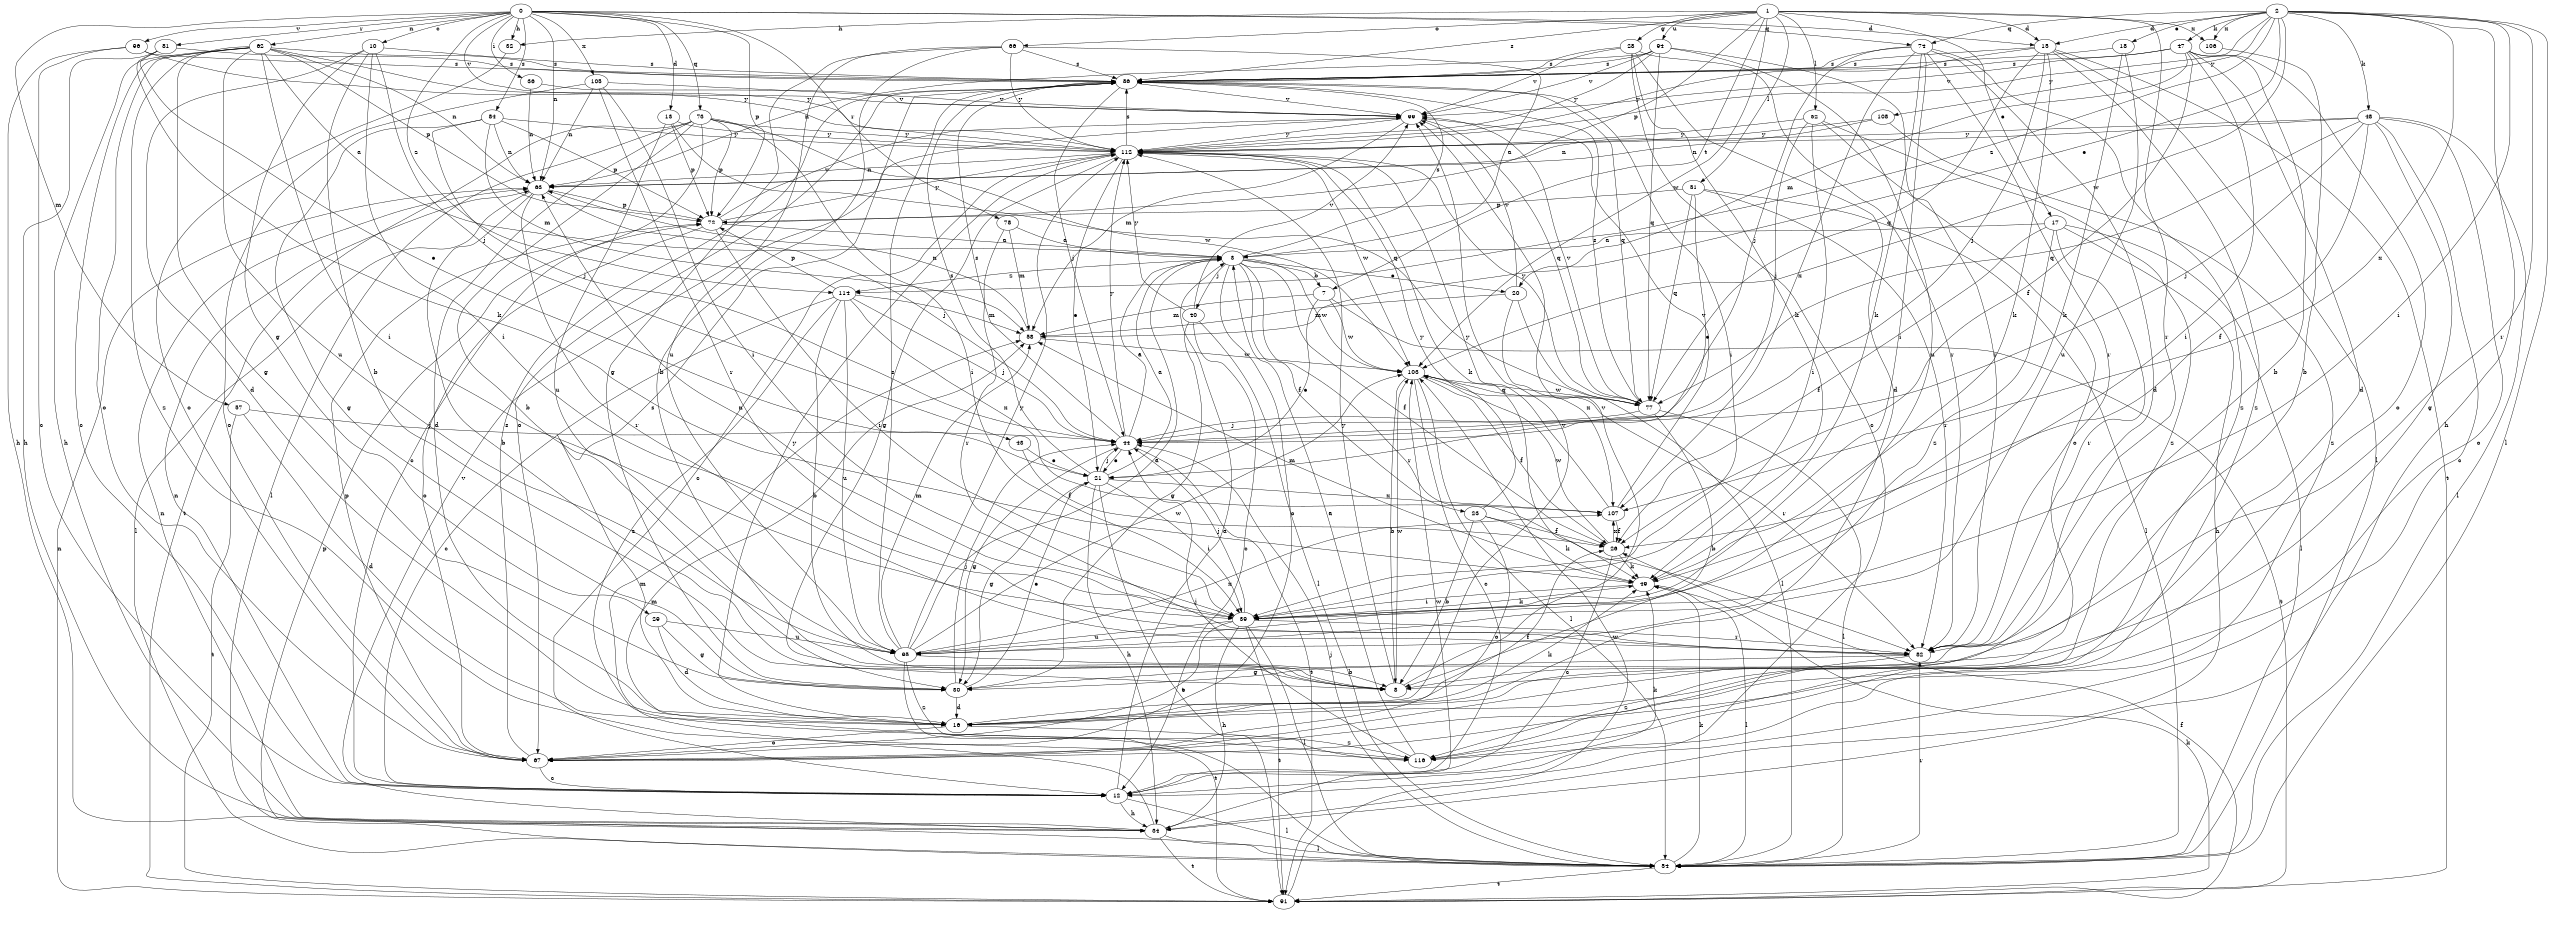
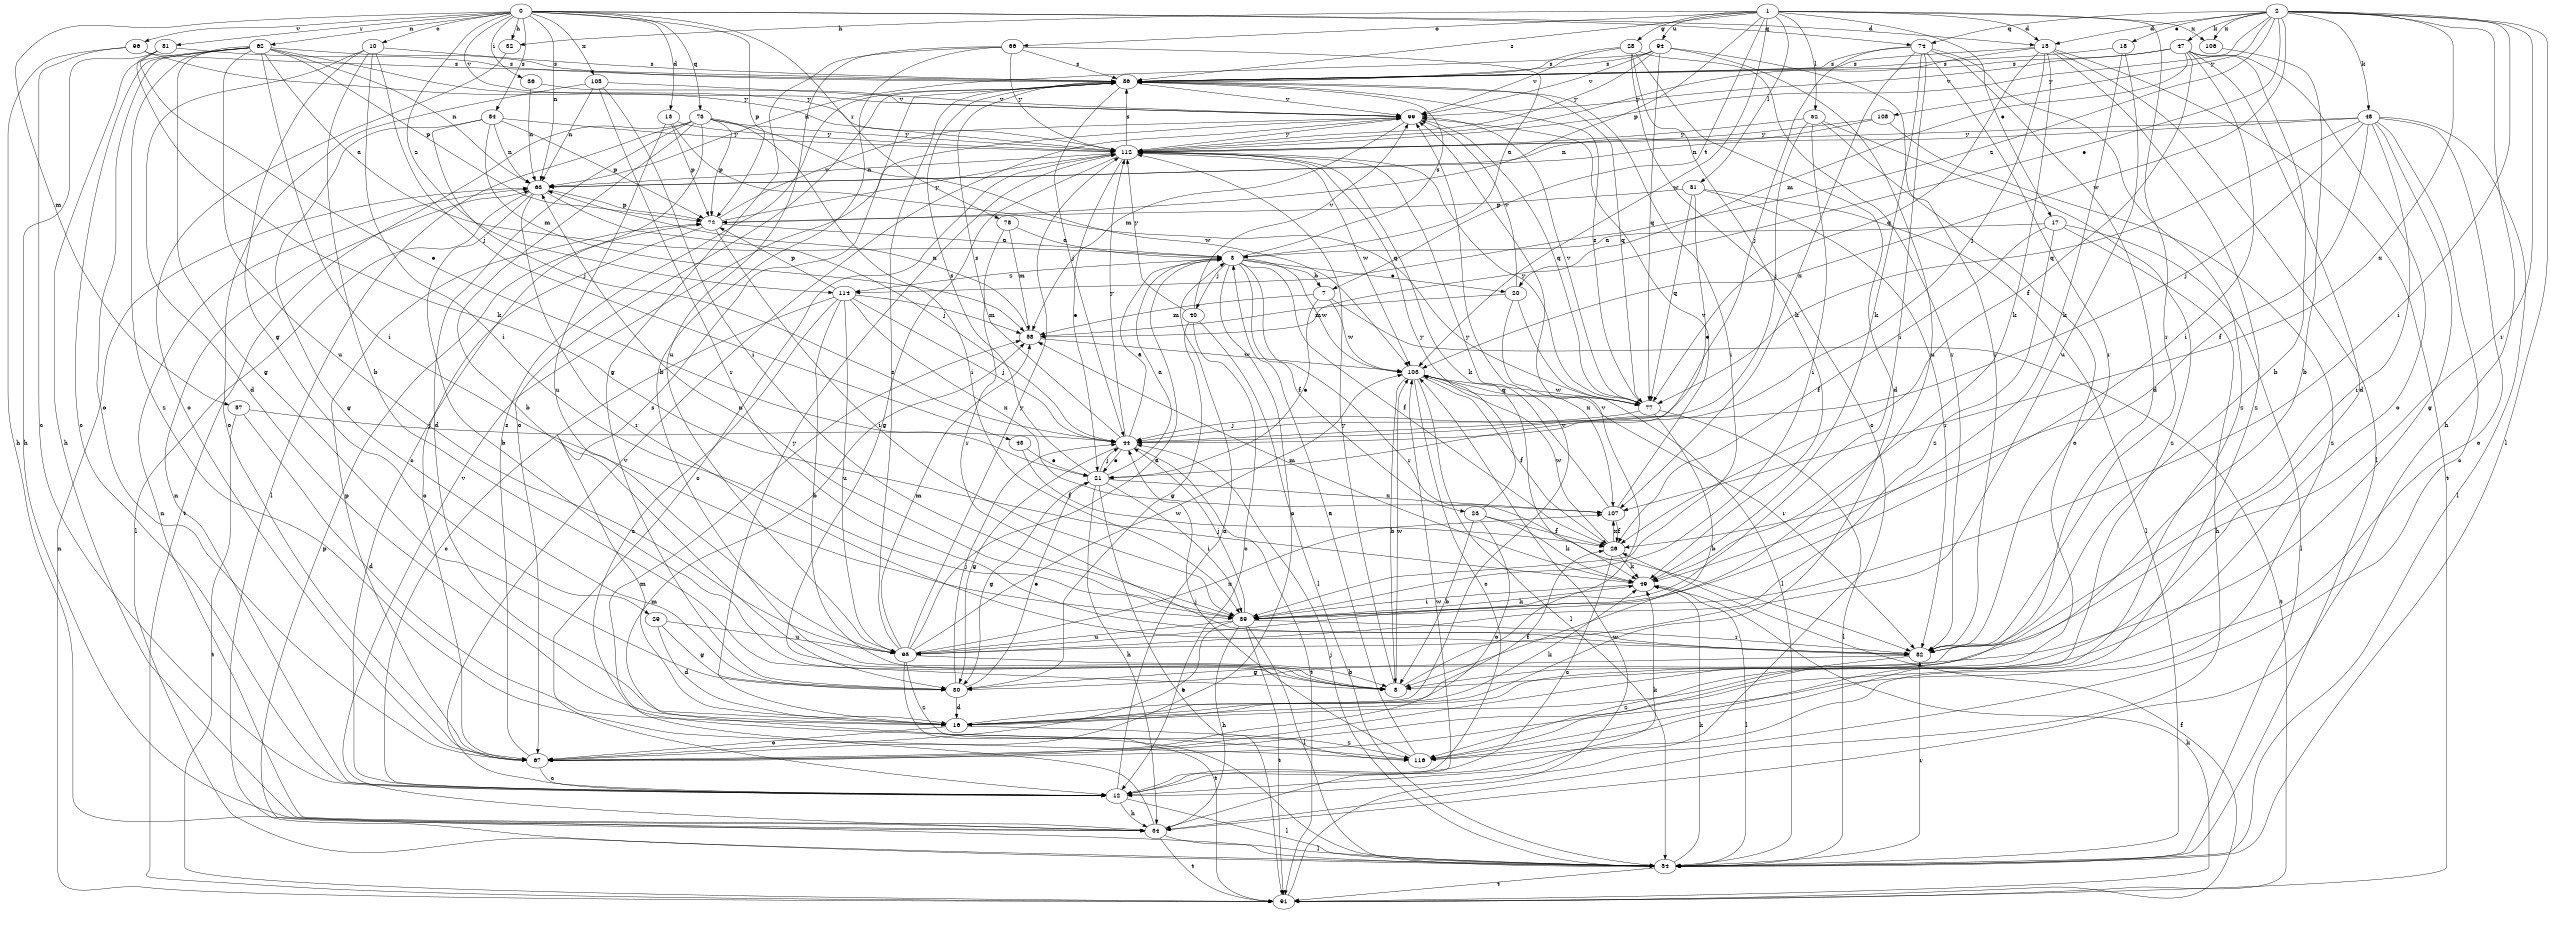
edge "17" -> "82": now "48" -> "82"
edge "12" -> "99": added, label "v"
